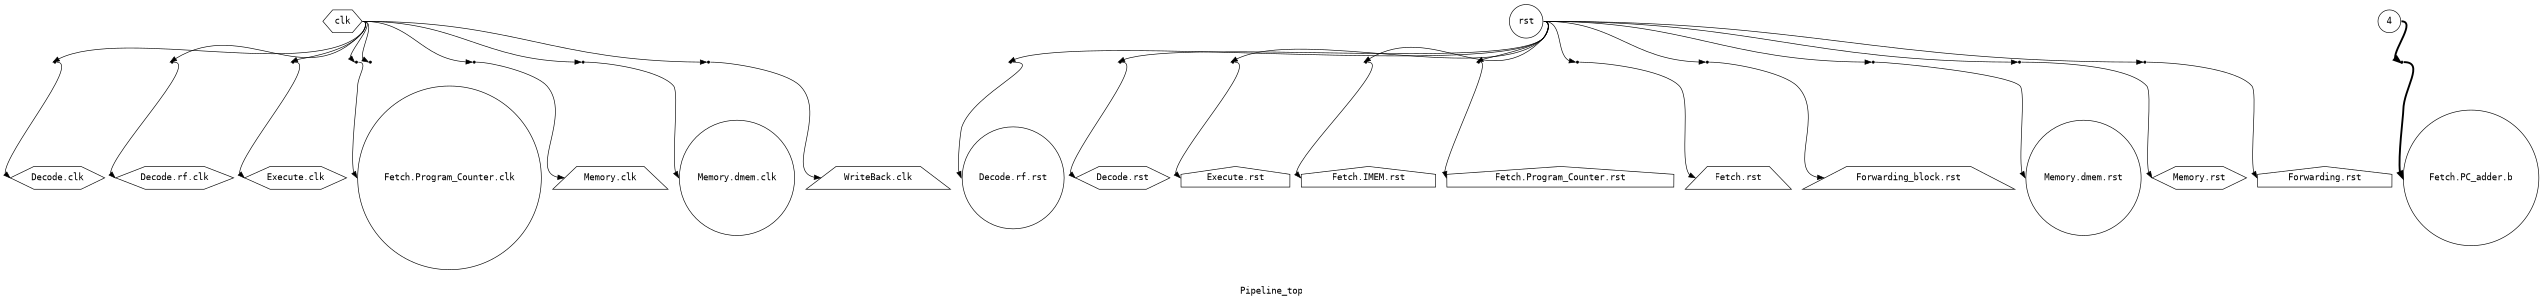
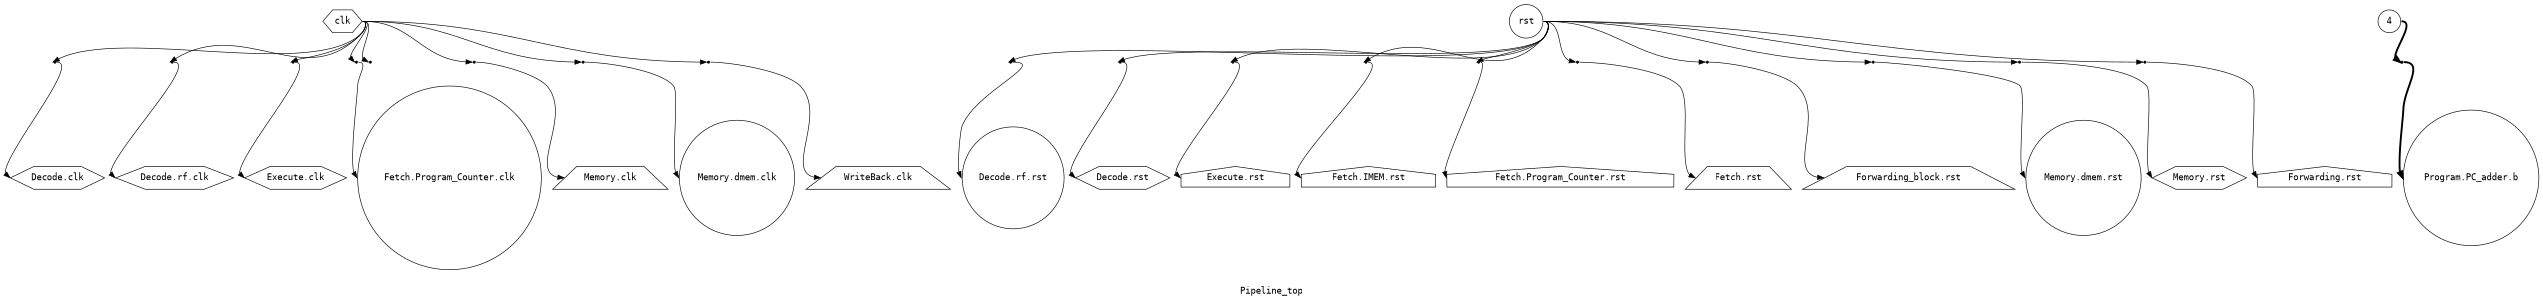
node "Fetch.PC_adder.b": label "Fetch.PC_adder.b" -> "Program.PC_adder.b"
